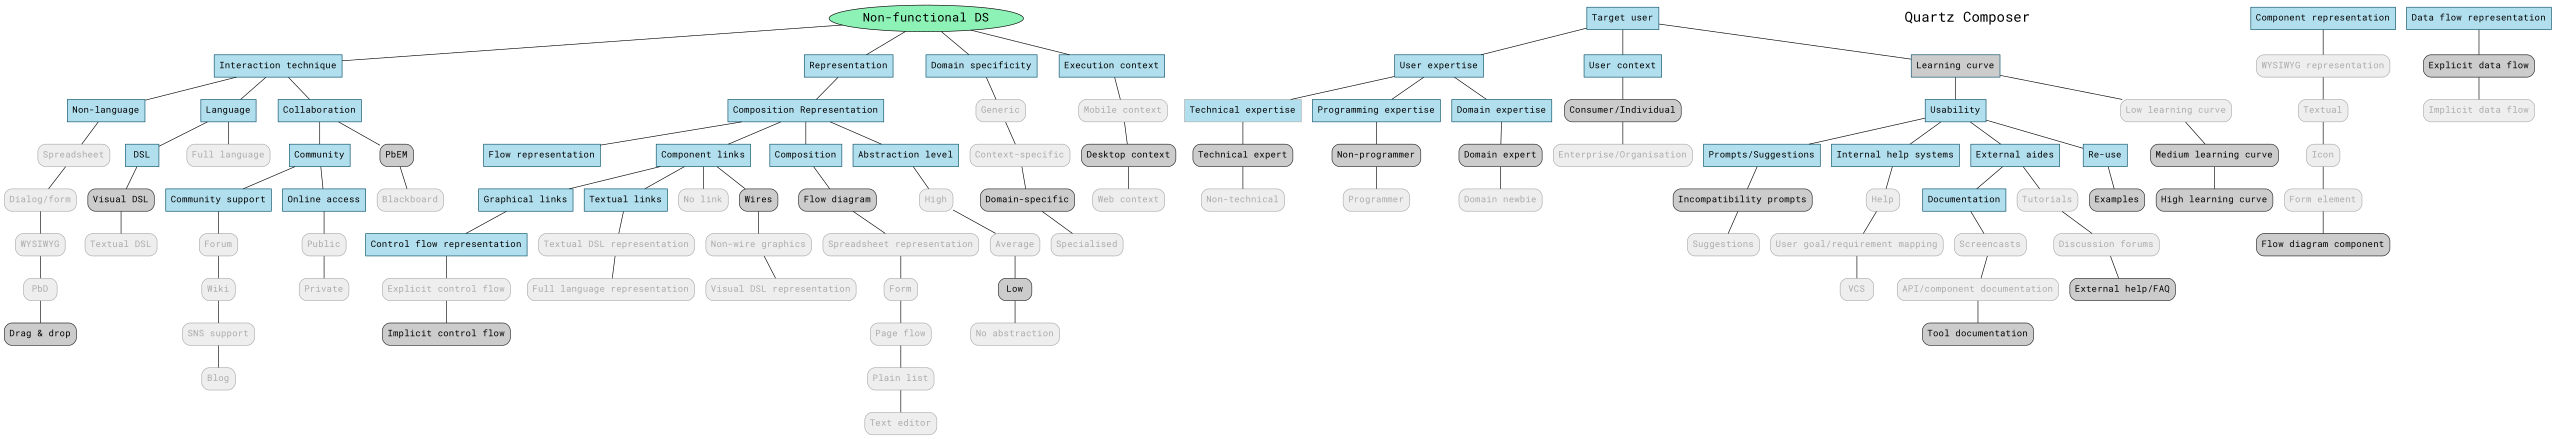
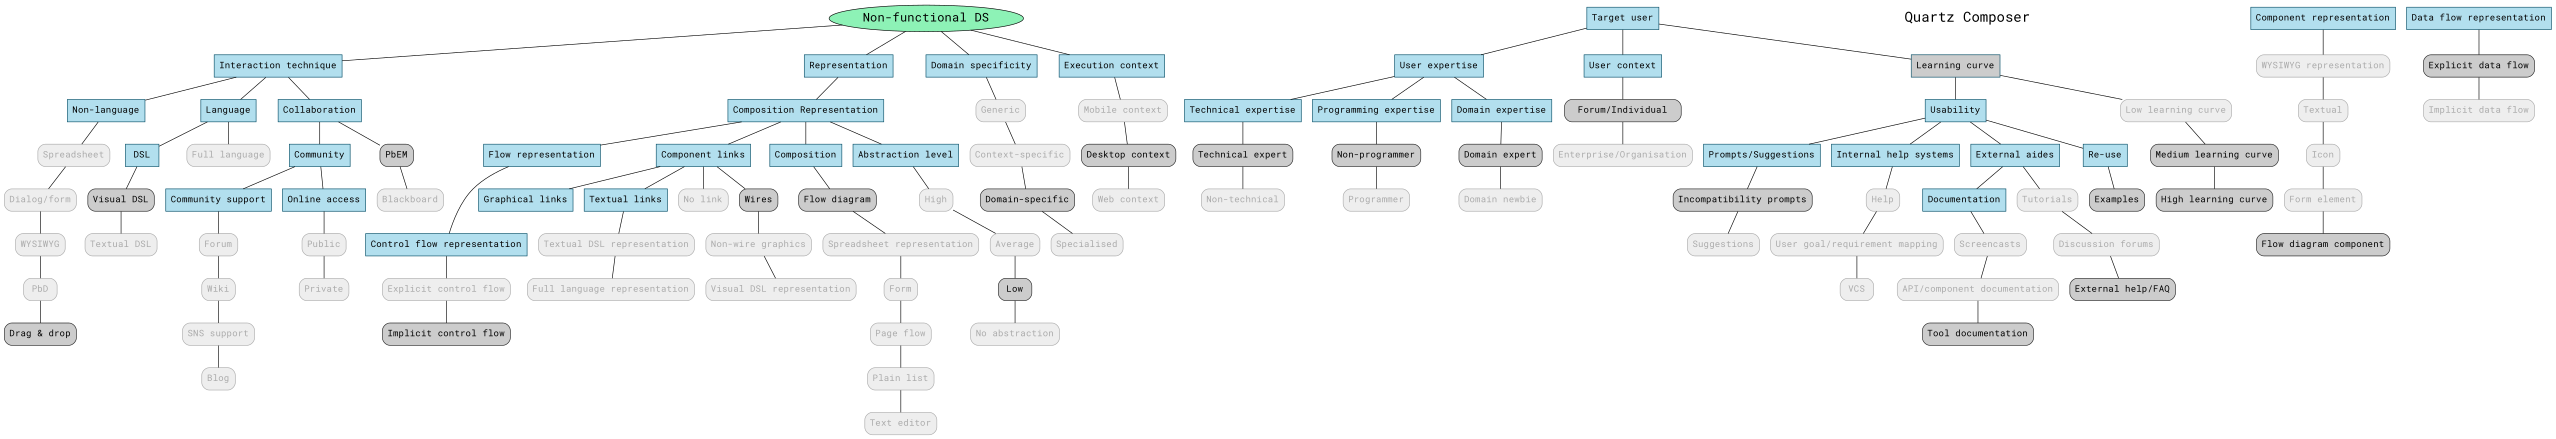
node "Technical expertise": color #aaaaaa -> #004a63
node "Consumer/Individual": label "Consumer/Individual" -> "Forum/Individual"
edge "Graphical links" -- "Control flow representation": now "Flow representation" -- "Control flow representation"
